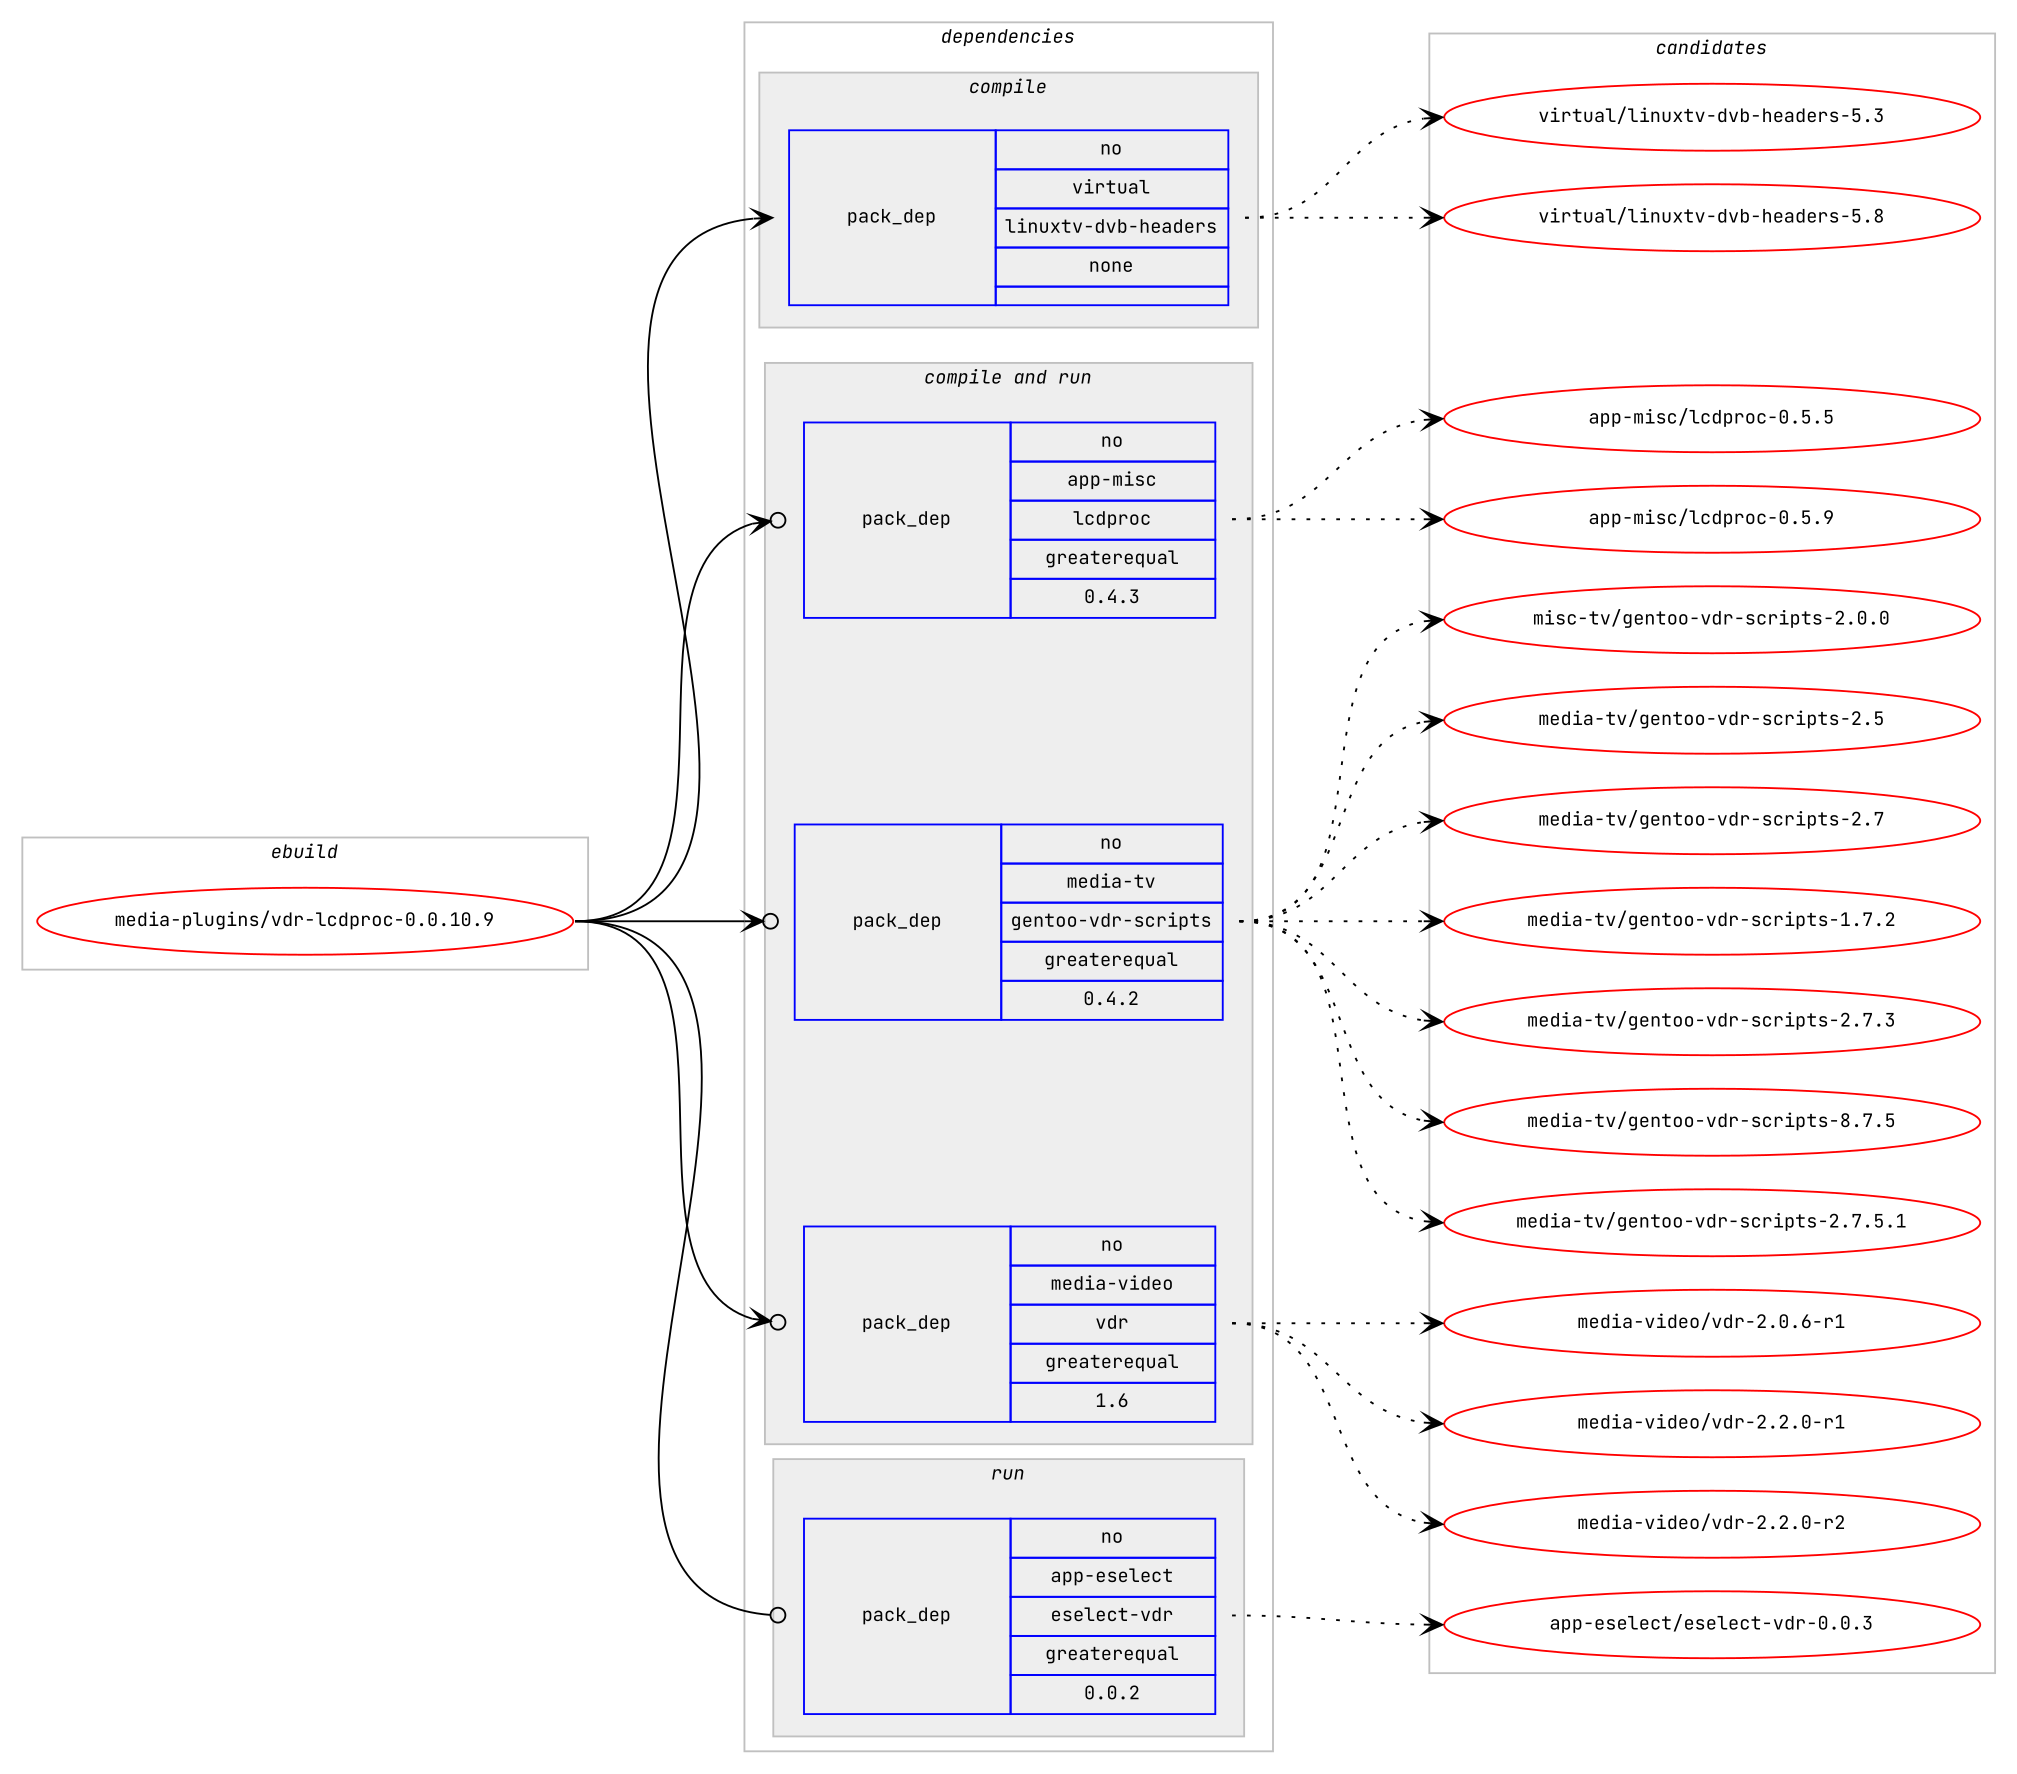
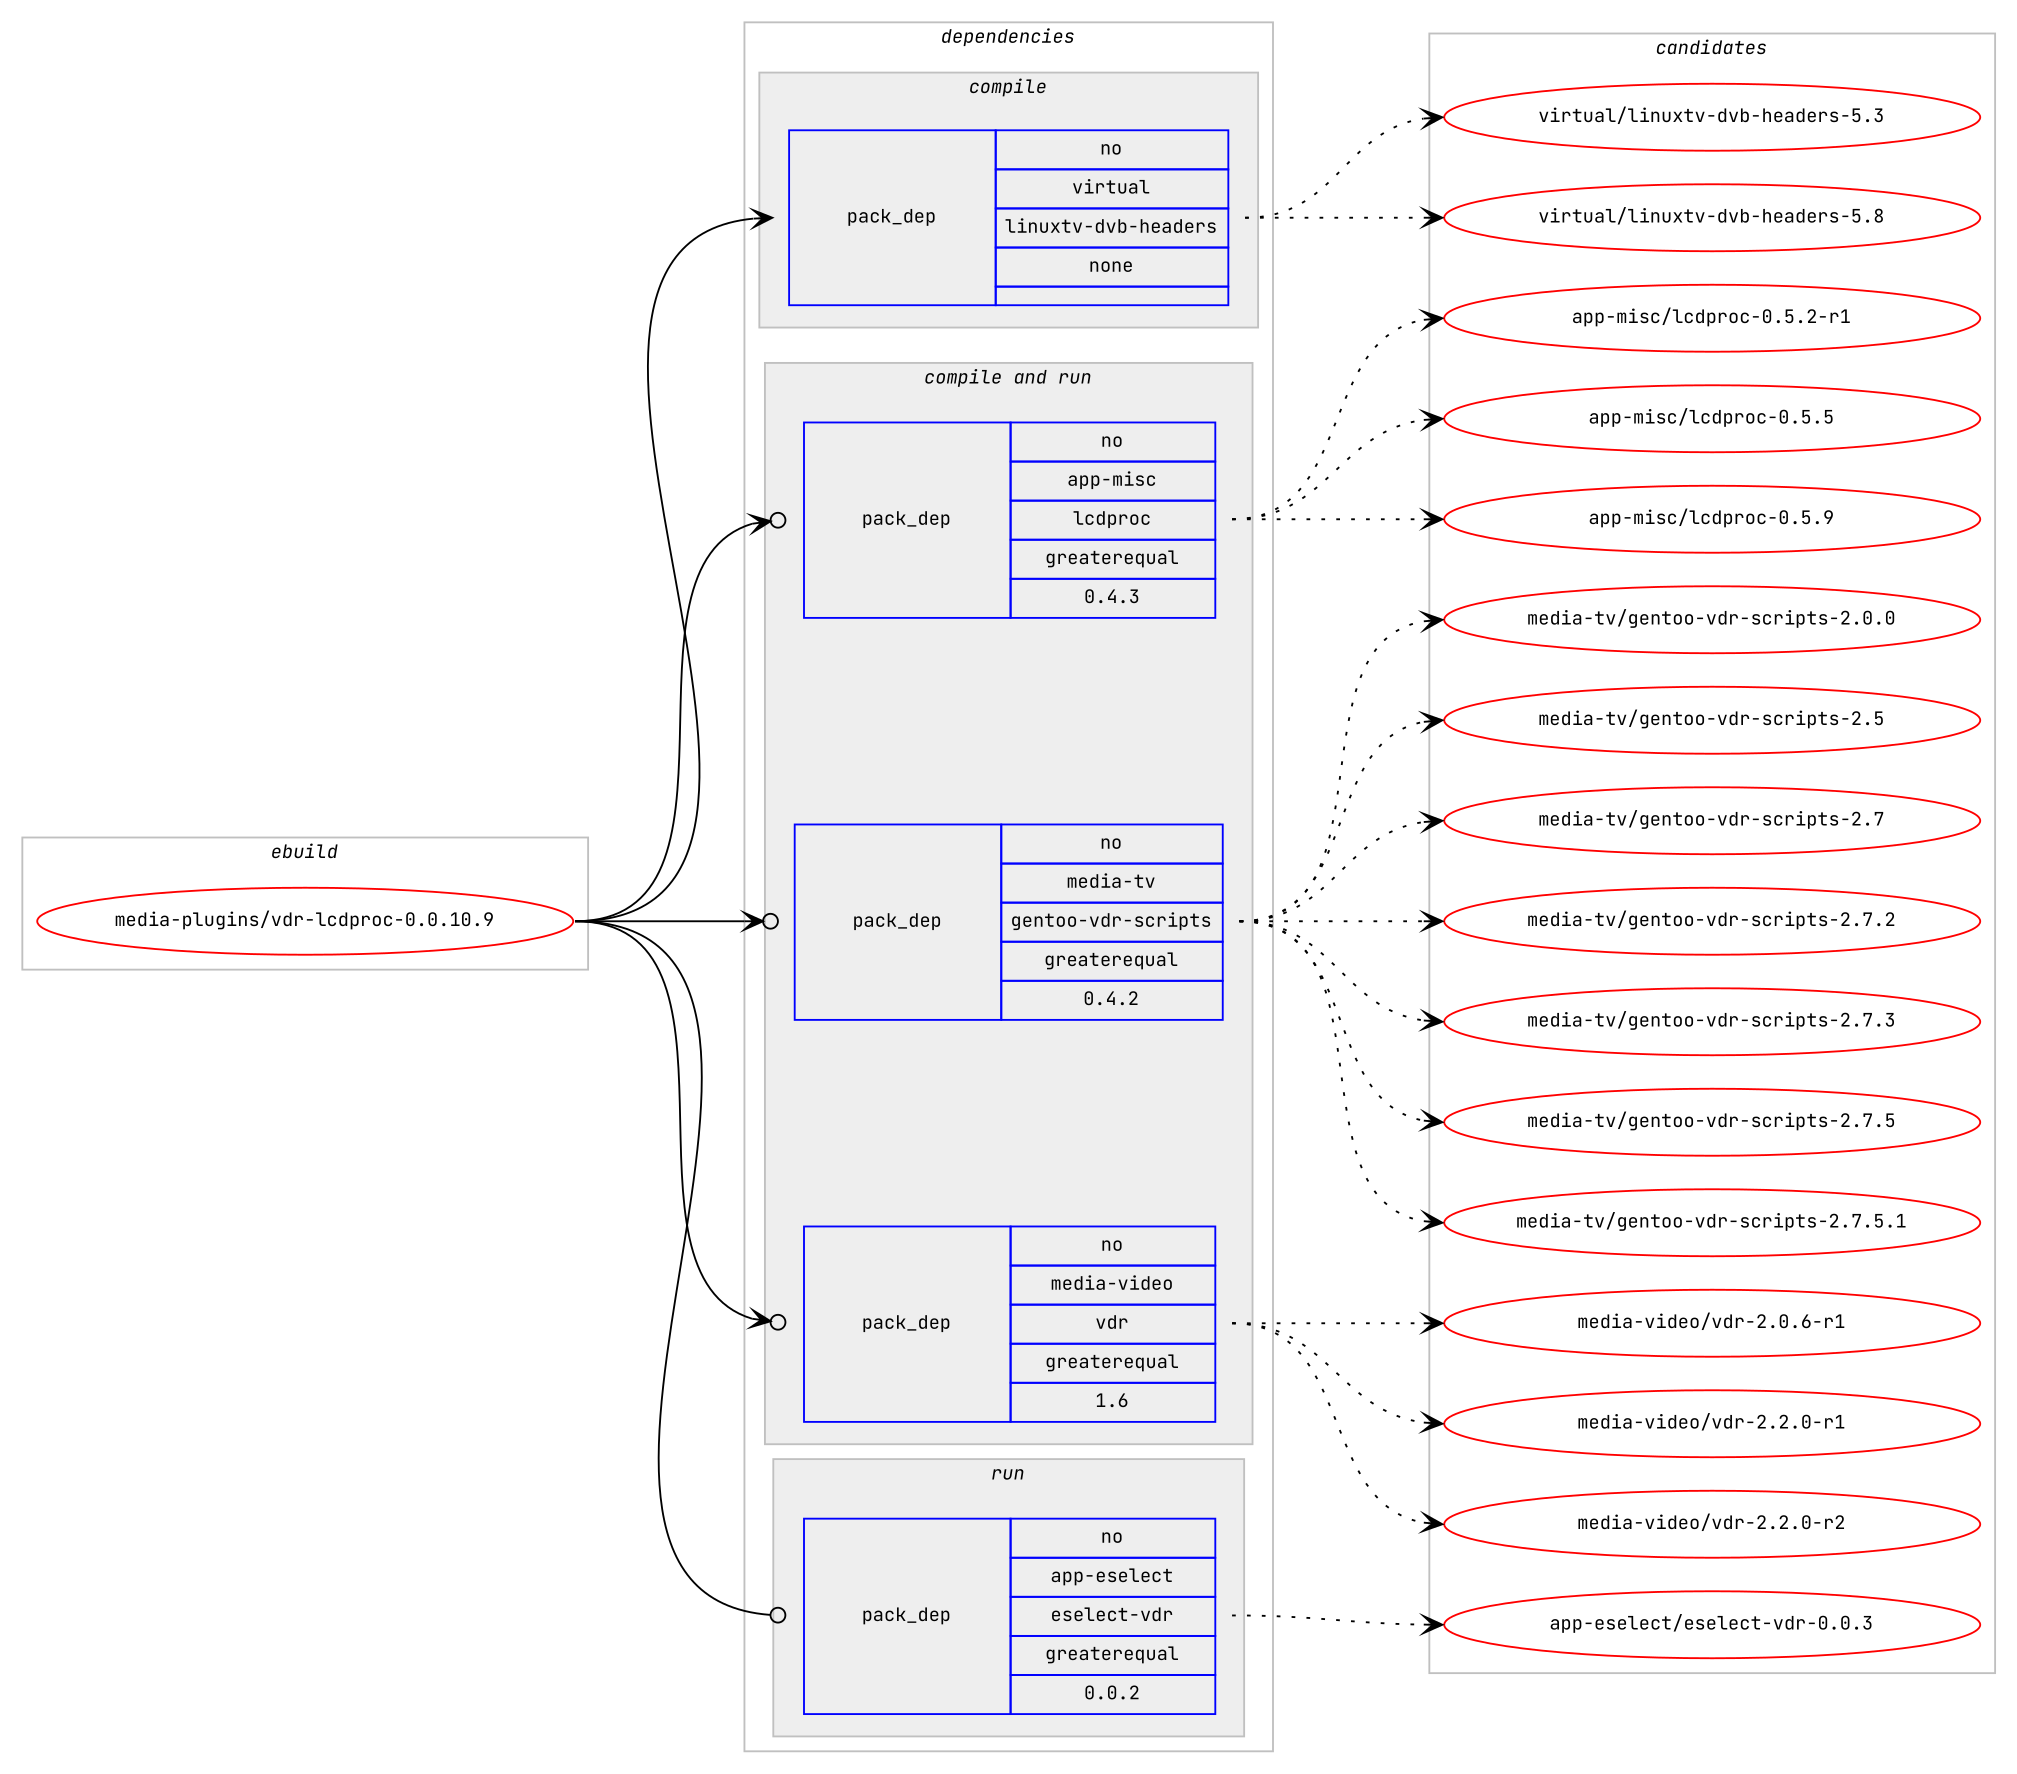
node "app-misc/lcdproc-0.5.2-r1": added
node "misc-tv/gentoo-vdr-scripts-2.0.0": label "misc-tv/gentoo-vdr-scripts-2.0.0" -> "media-tv/gentoo-vdr-scripts-2.0.0"
node "media-tv/gentoo-vdr-scripts-1.7.2": label "media-tv/gentoo-vdr-scripts-1.7.2" -> "media-tv/gentoo-vdr-scripts-2.7.2"
node "media-tv/gentoo-vdr-scripts-8.7.5": label "media-tv/gentoo-vdr-scripts-8.7.5" -> "media-tv/gentoo-vdr-scripts-2.7.5"
